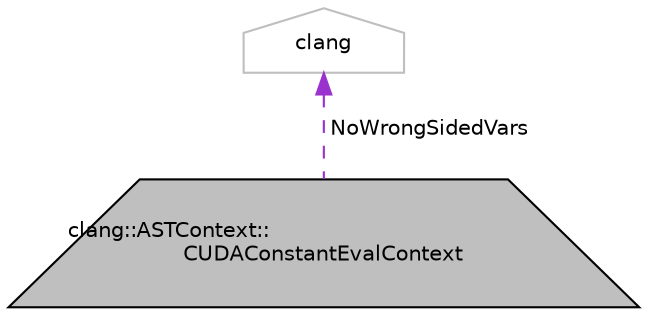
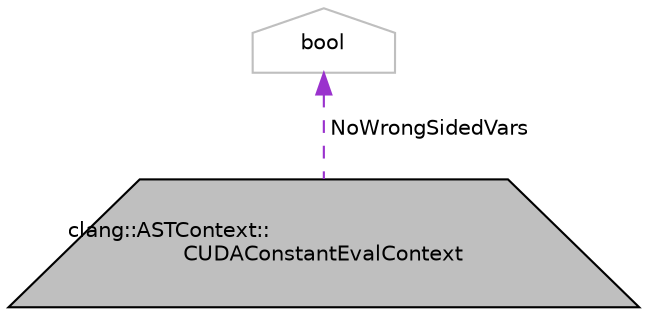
node "clang": label "clang" -> "bool"
